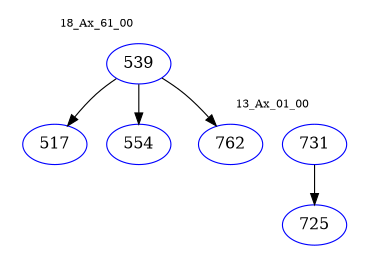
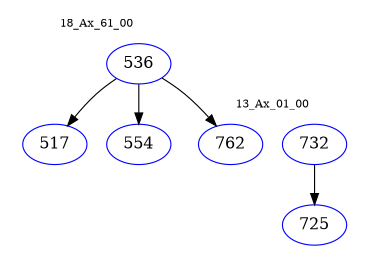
node "539": label "539" -> "536"
node "731": label "731" -> "732"
